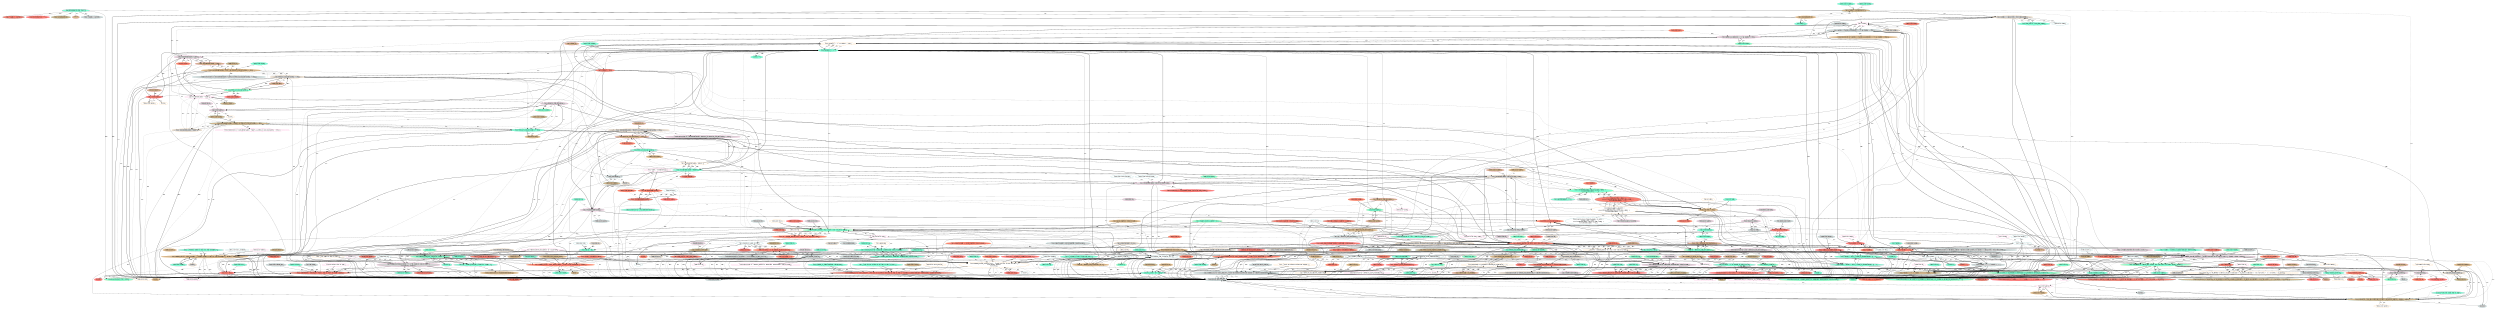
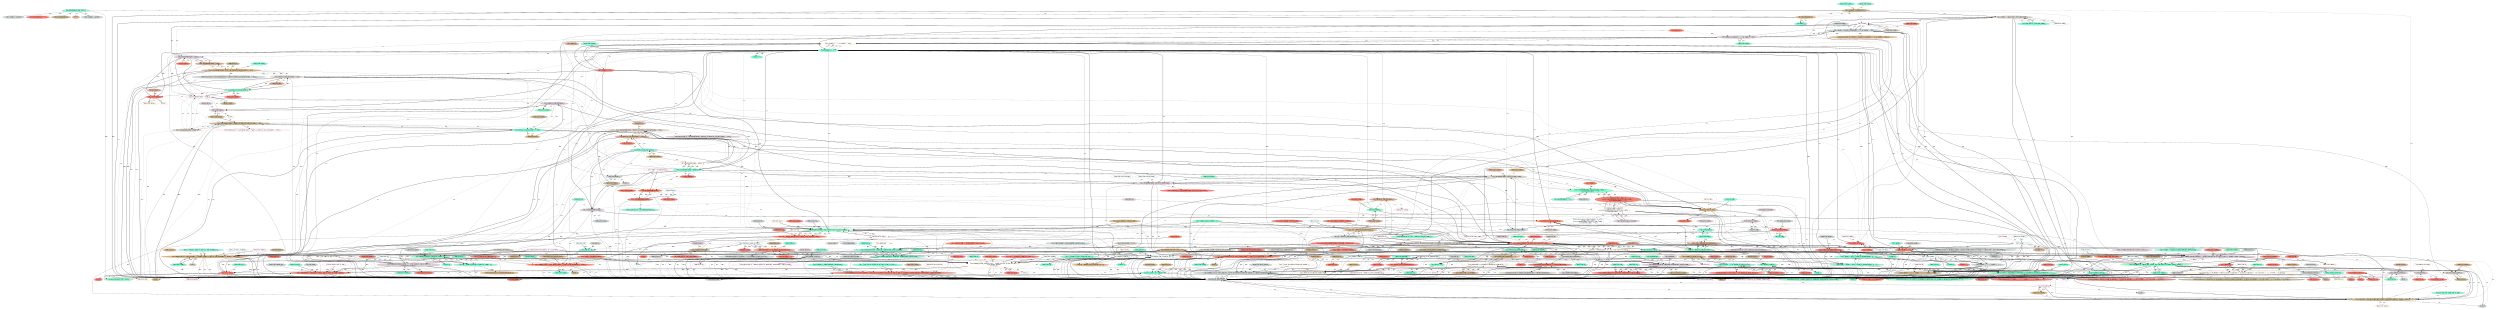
node "(Call,*flagstr = parv[2])": fillcolor salmon -> lightgrey
edge "(Call,chanacs_find_host_literal(mc, target, 0))" -> "(MethodReturn,static void)": removed, label "DDG:"
